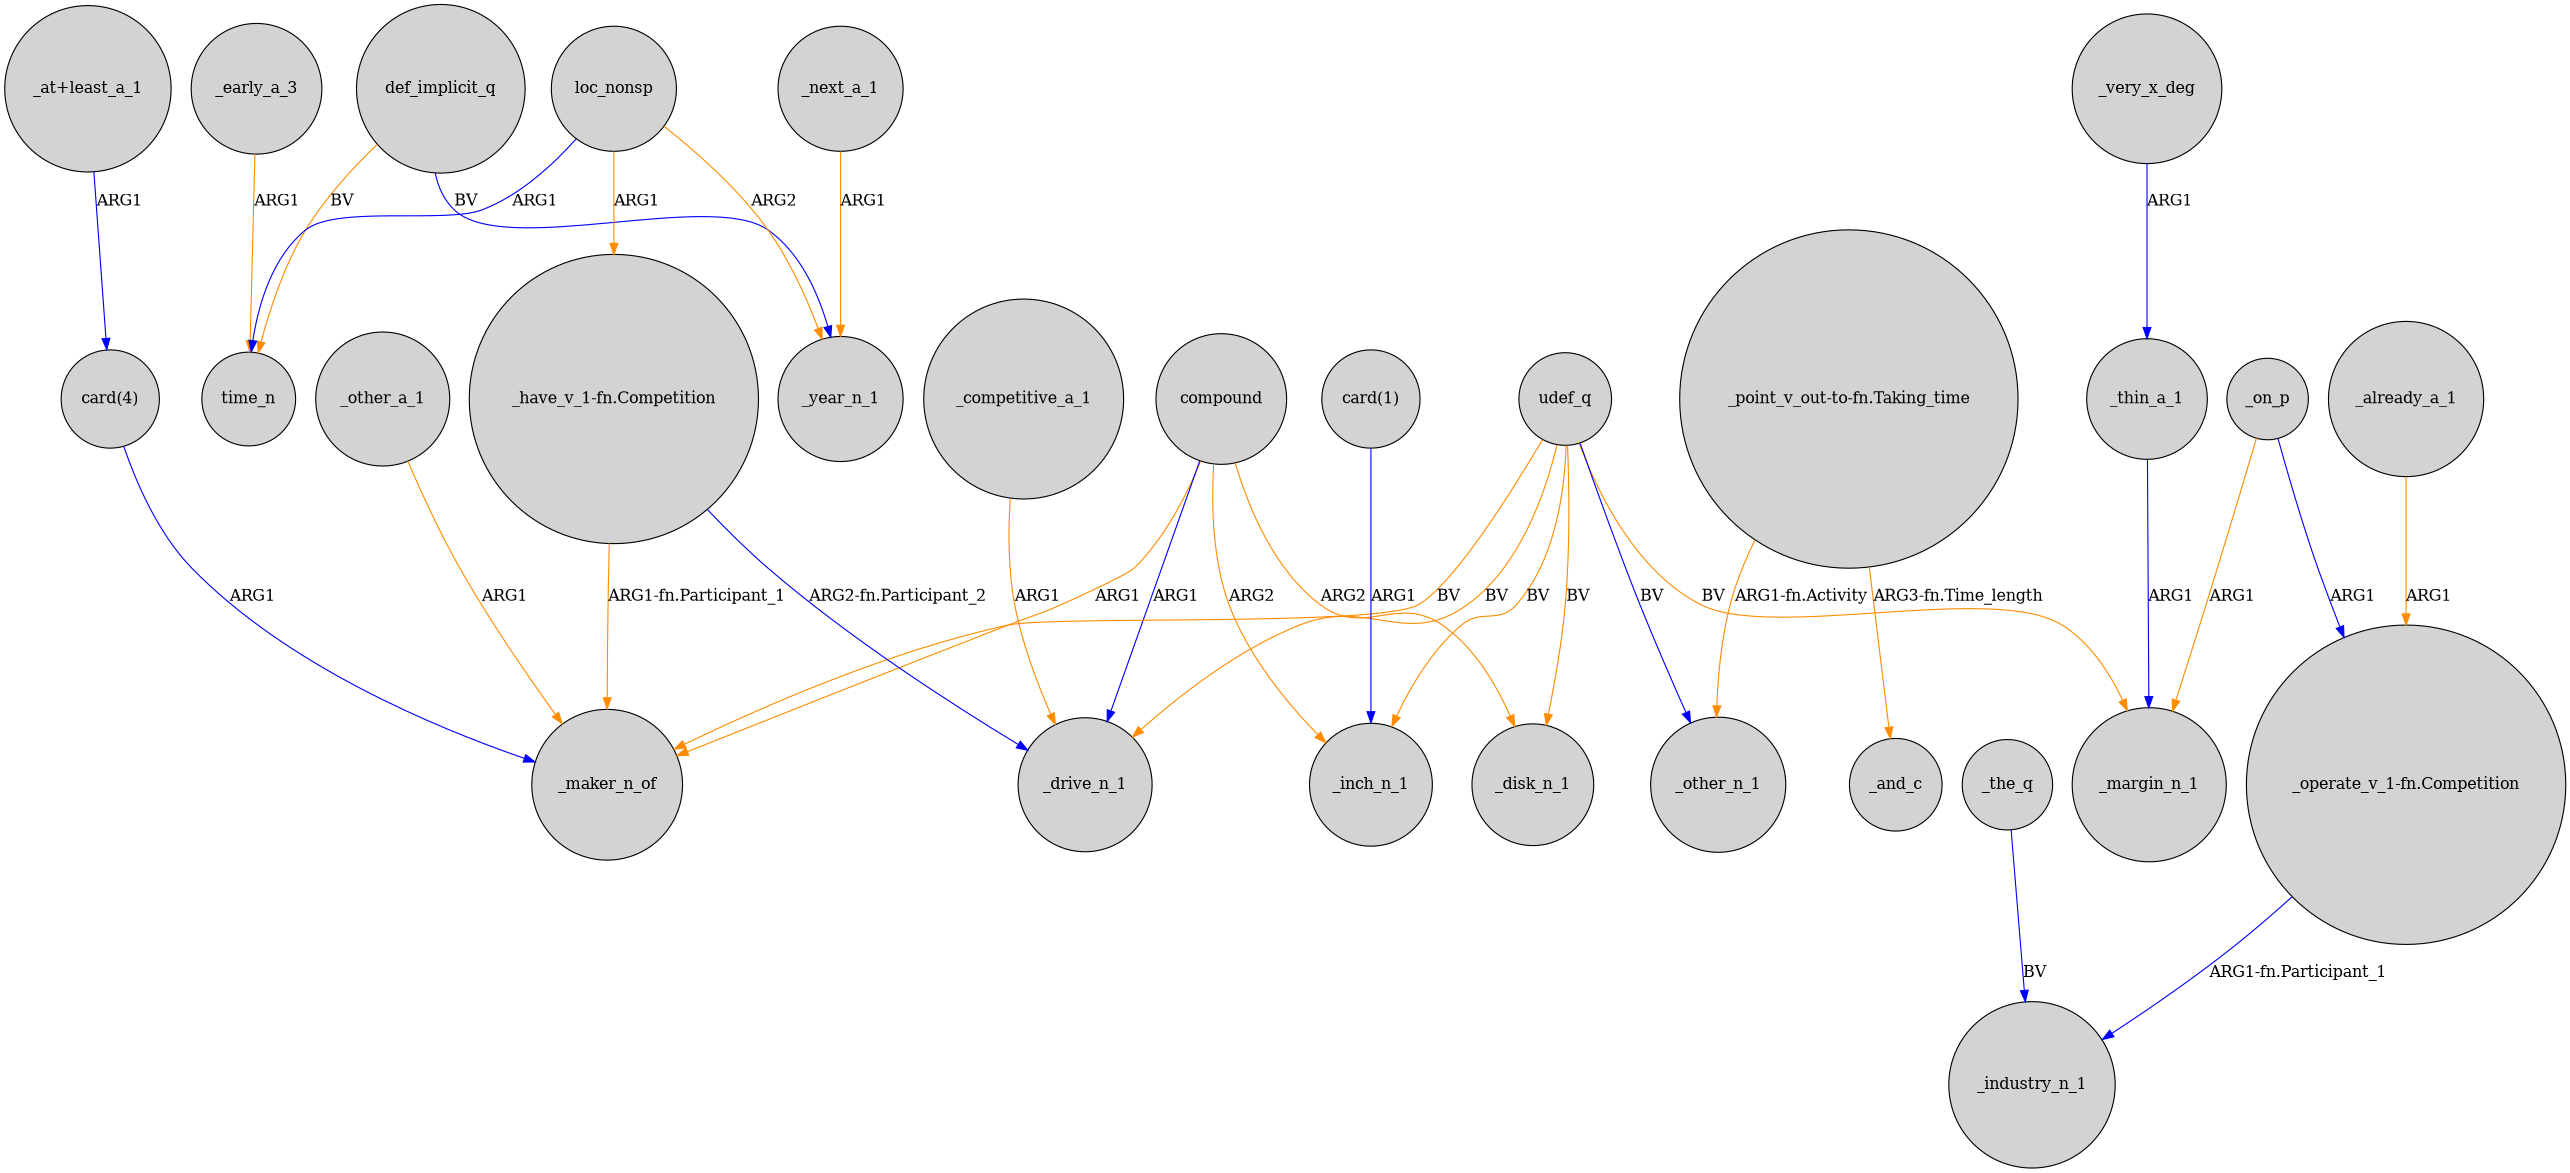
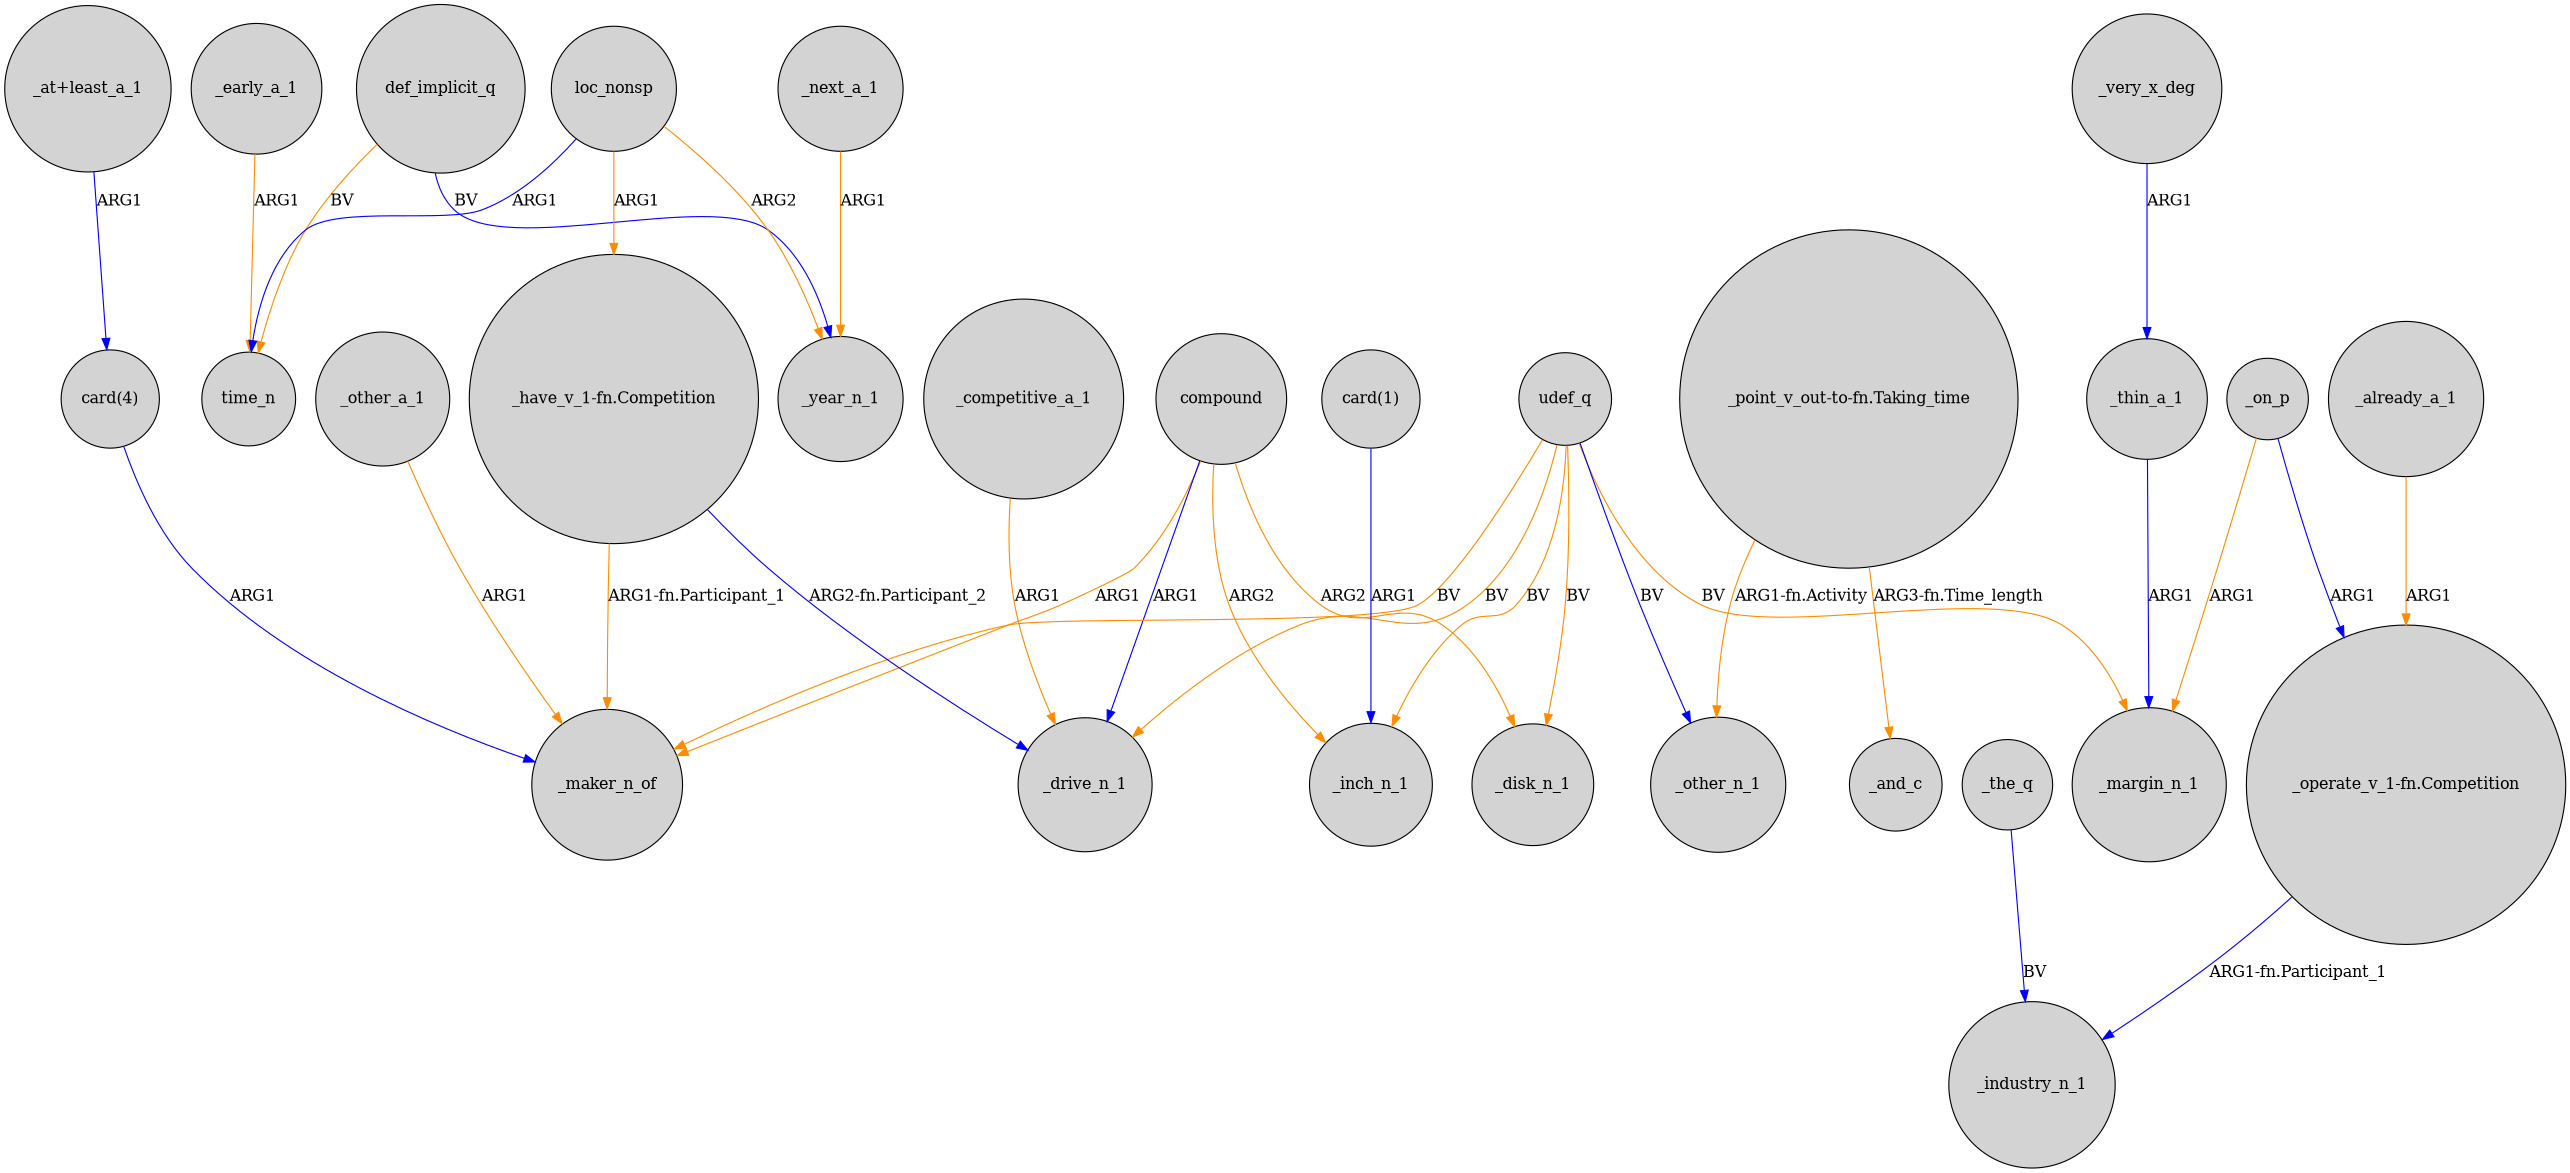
node "_early_a_3": label "_early_a_3" -> "_early_a_1"
